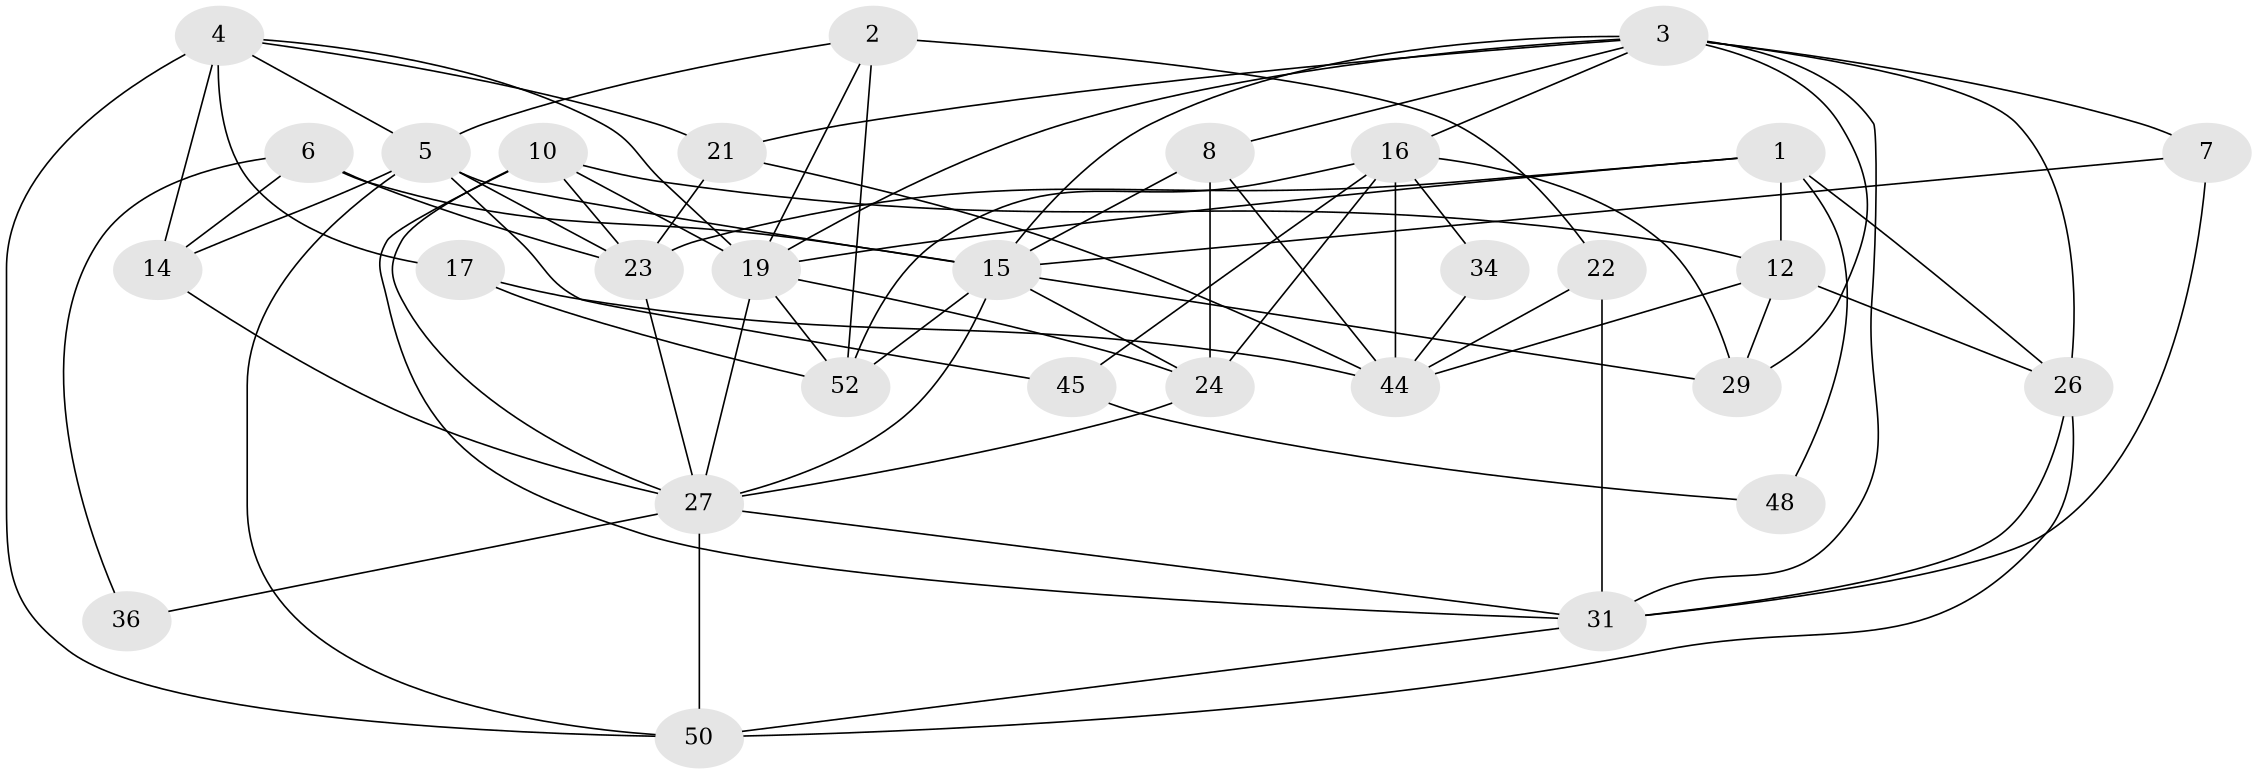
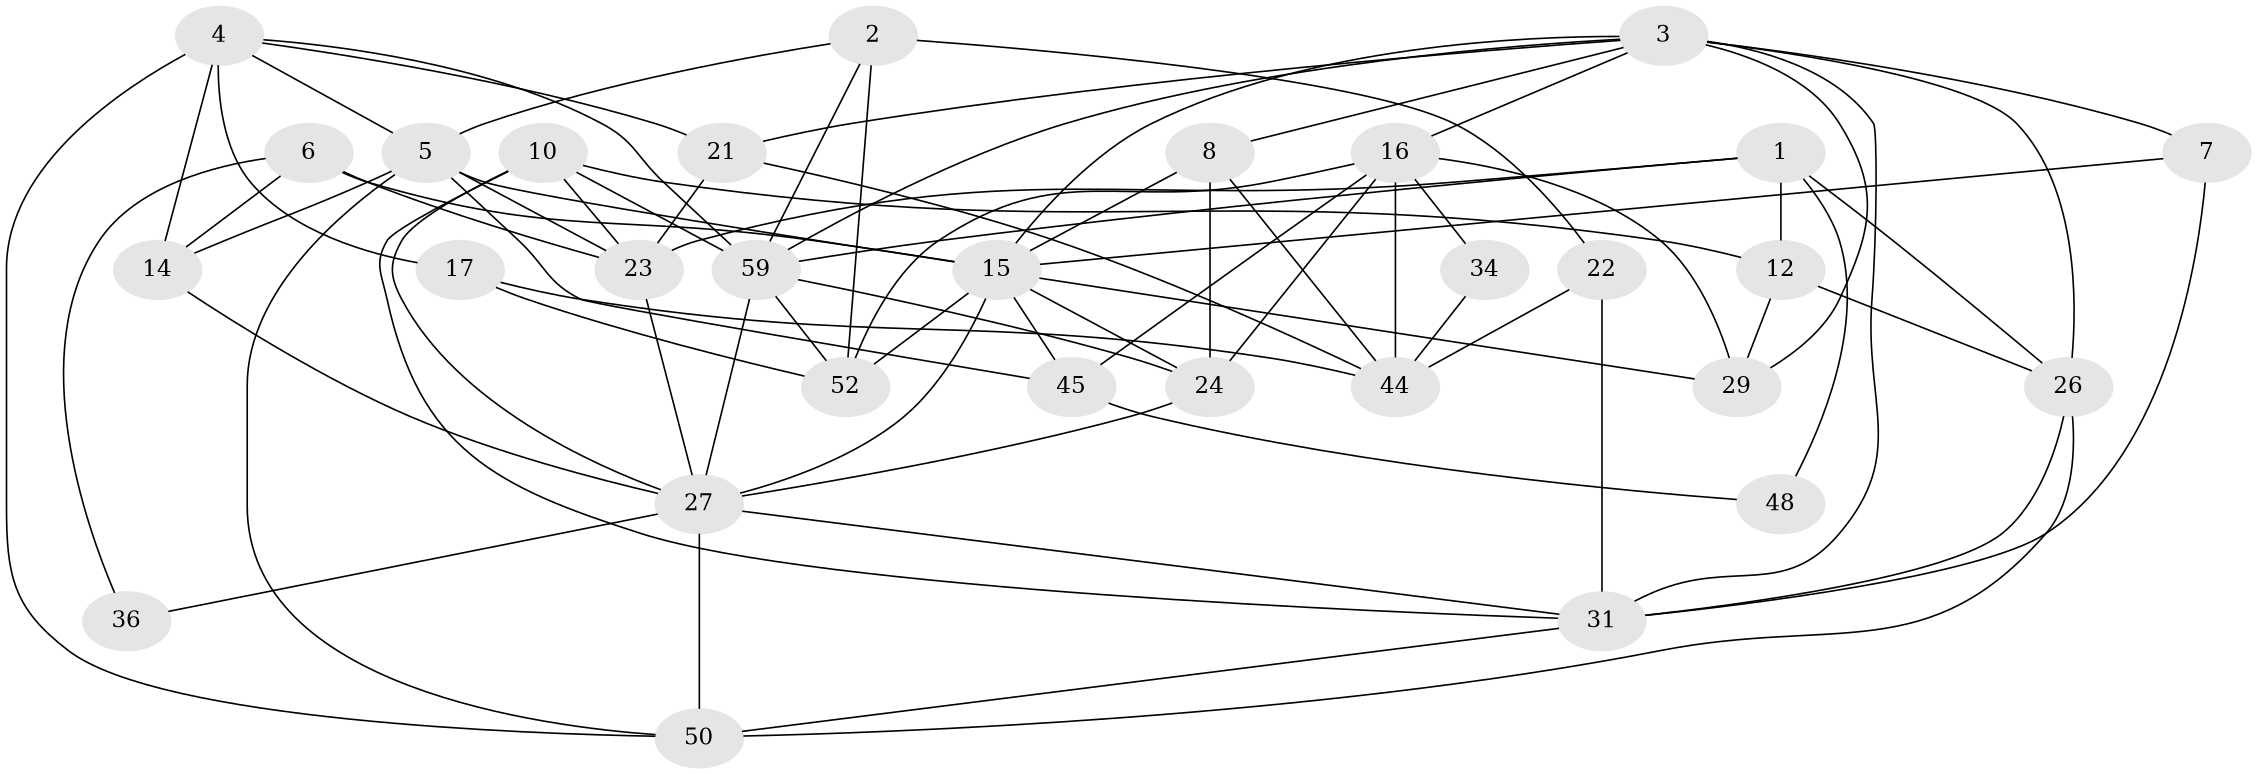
node "19": label "19" -> "59"
edge "15" -- "45": added
edge "12" -- "44": removed
